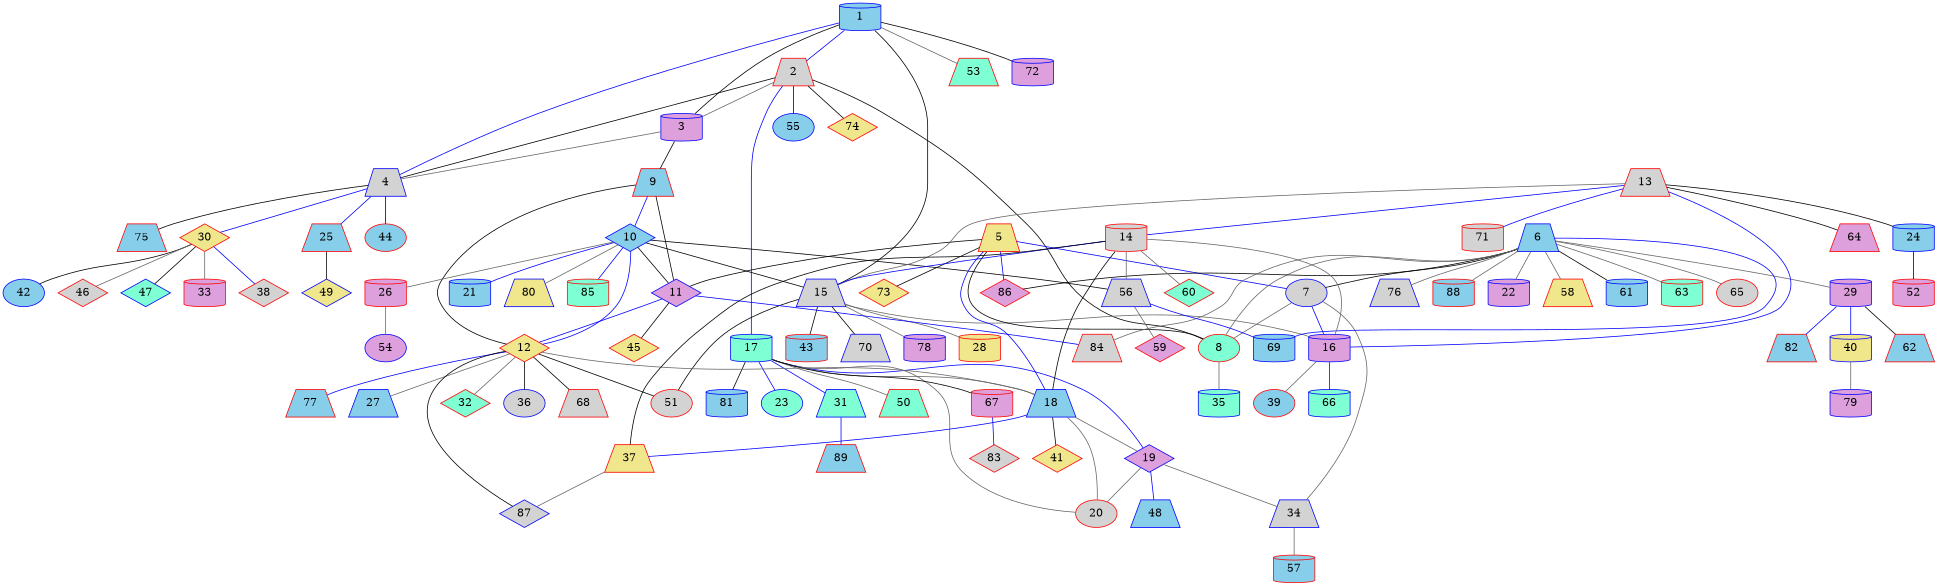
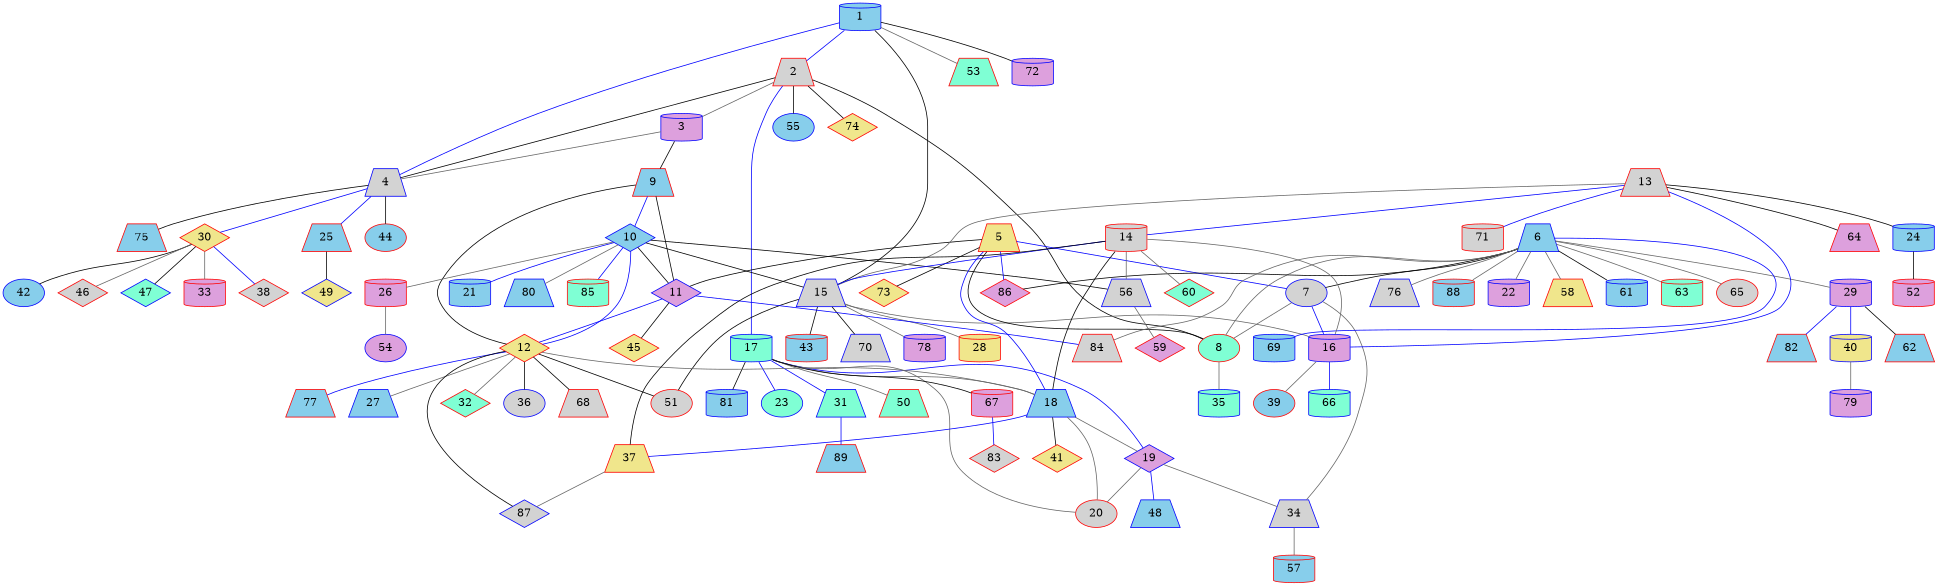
edge "1" -- "3": removed
node "80": fillcolor khaki -> skyblue
edge "56" -- "69": removed
